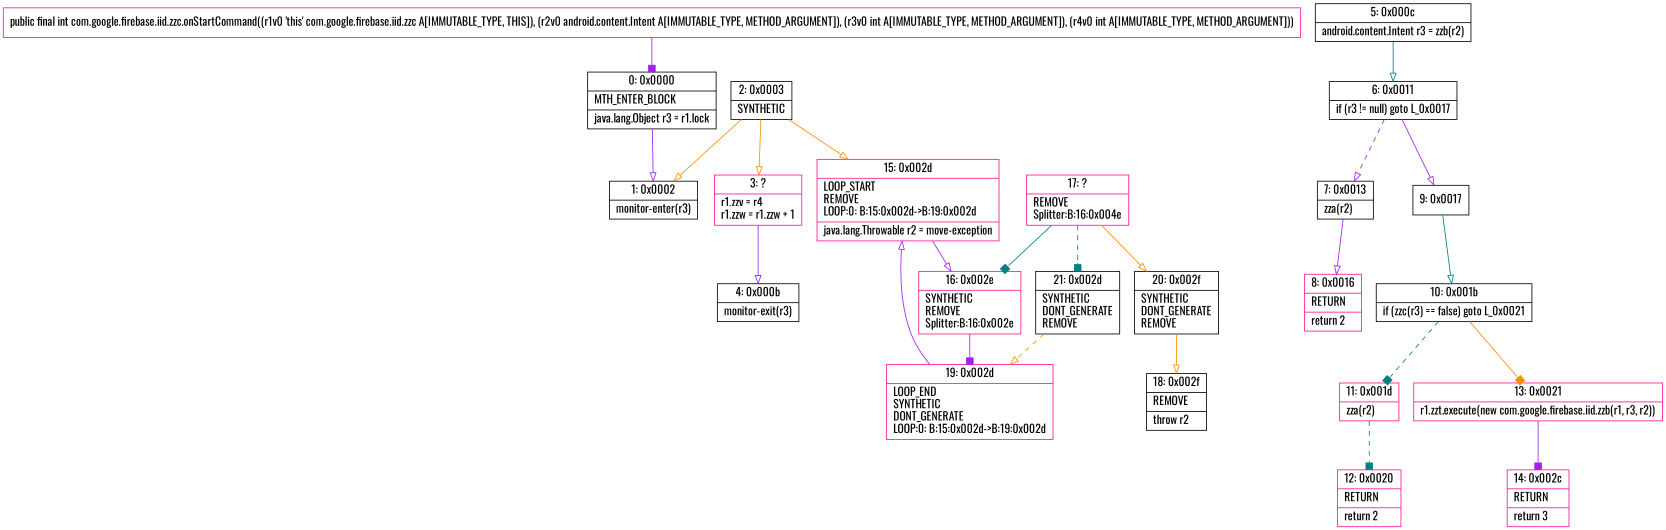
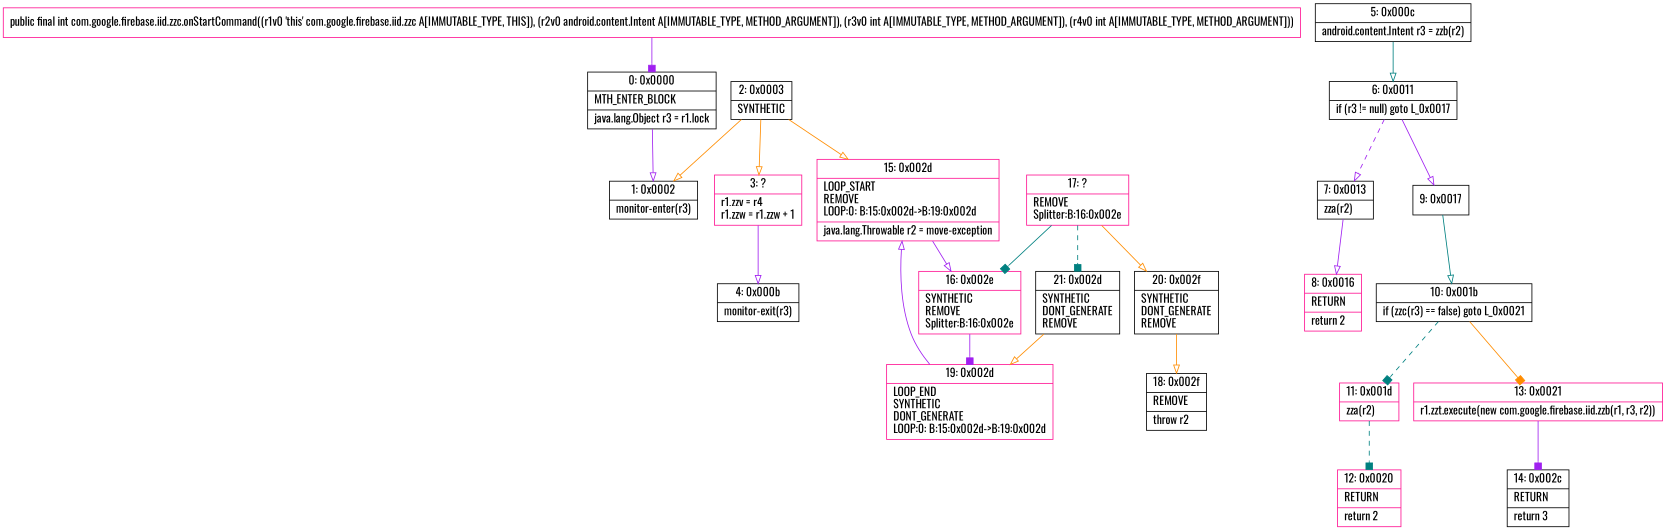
node "17: ?": text "Splitter:B:16:0x004e" -> "Splitter:B:16:0x002e"
edge "21: 0x002d" -> "19: 0x002d": style dashed -> solid
node "14: 0x002c": color deeppink -> black
